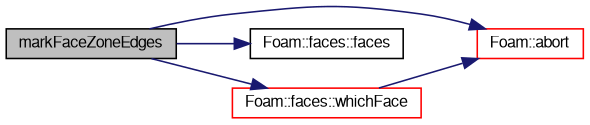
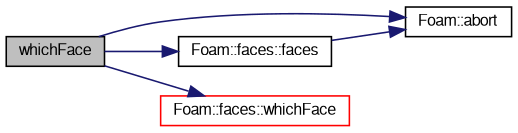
node "markFaceZoneEdges": label "markFaceZoneEdges" -> "whichFace"
node "Foam::abort": color red -> black
edge "Foam::faces::whichFace" -> "Foam::abort": now "Foam::faces::faces" -> "Foam::abort"
